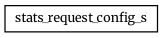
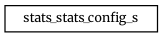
node "stats_request_config_s": label "stats_request_config_s" -> "stats_stats_config_s"
